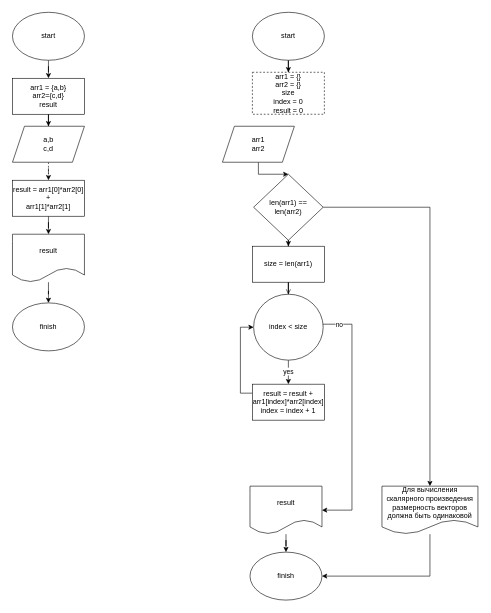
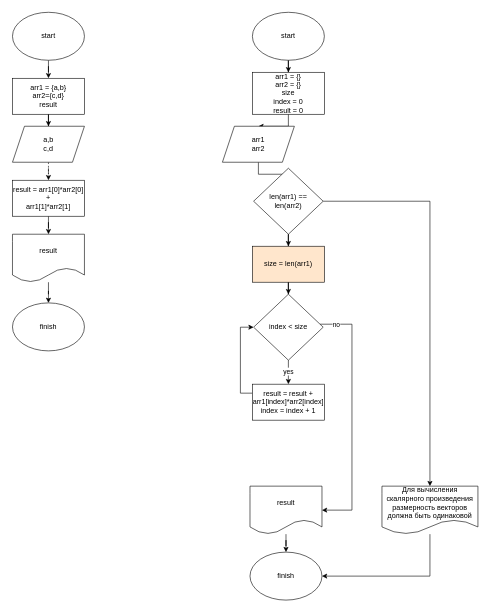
node "arr1 = {} arr2 = {} size index = 0 result = 0": style dashed -> solid
edge "arr1 = {} arr2 = {} size index = 0 result = 0" -> "arr1 arr2": added
node "len(arr1) == len(arr2)": moved (288, 207) -> (288, 201)
node "size = len(arr1)": fillcolor #ffffff -> #ffe6cc
edge "size = len(arr1)" -> "index < size": arrowhead open -> classic
node "index < size": shape ellipse -> diamond
